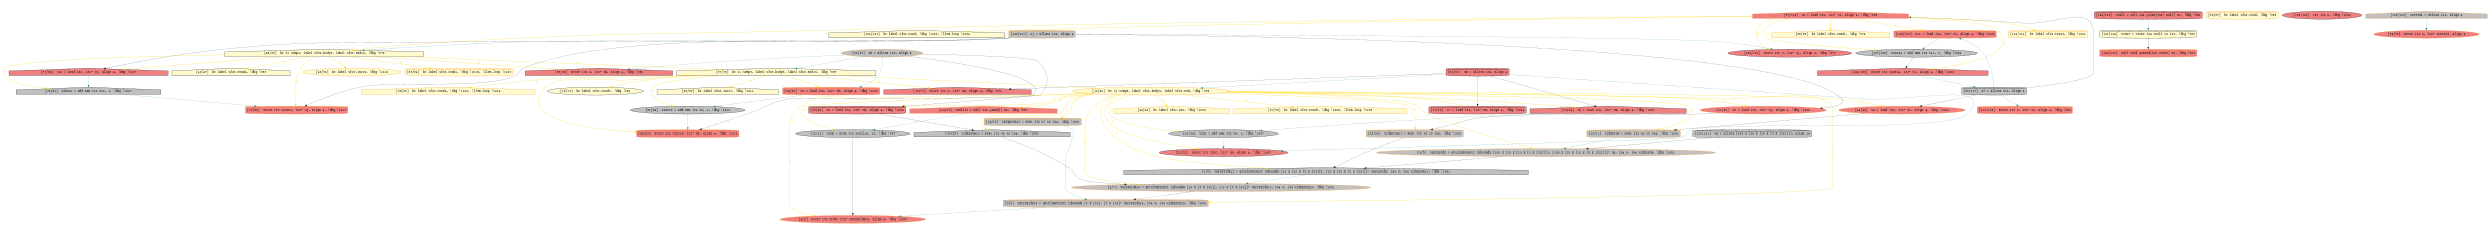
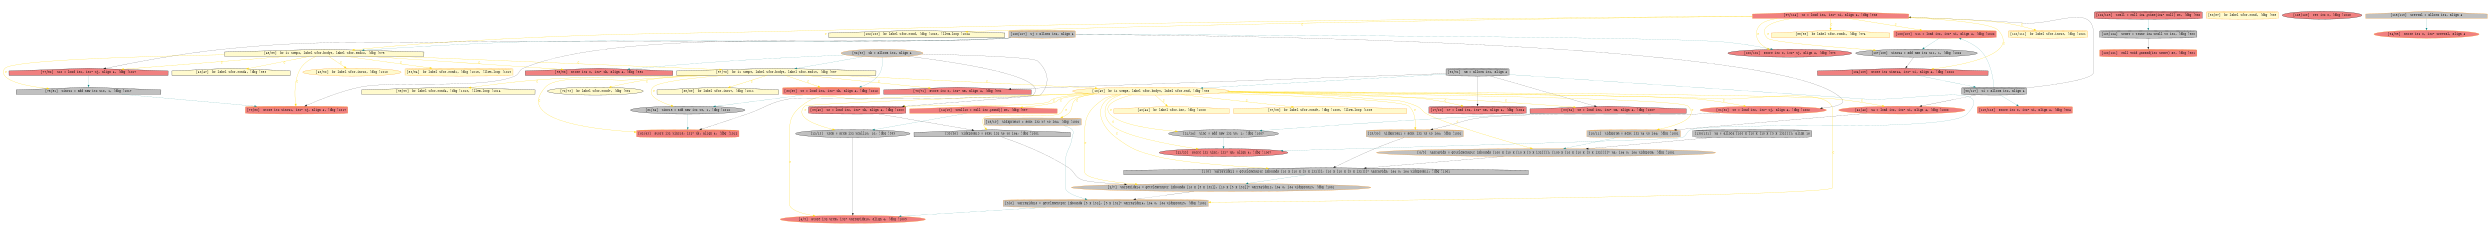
node "[123/124]  %conv = trunc i64 %call to i32, !dbg !960": fillcolor lemonchiffon -> grey
node "[90/91]  %m = alloca i32, align 4": fillcolor lightcoral -> grey
node "[58/59]  br label %for.cond4, !dbg !1013, !llvm.loop !1014": color darkorange -> black
